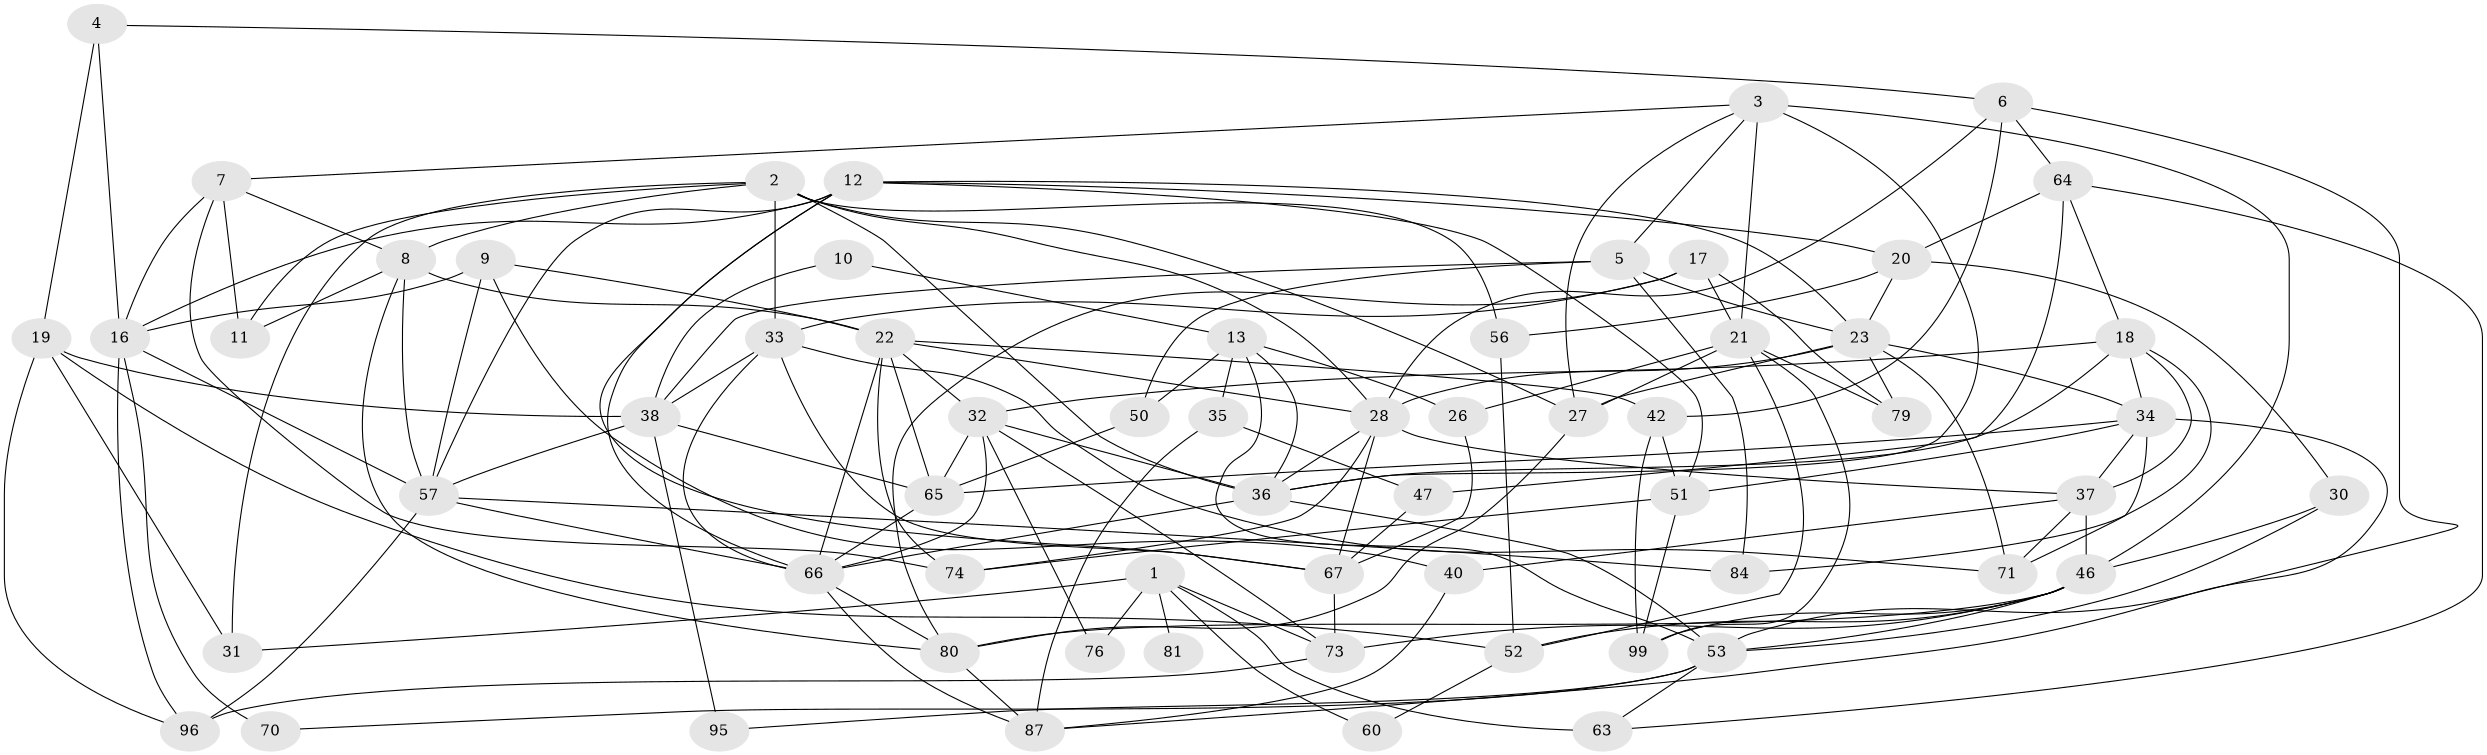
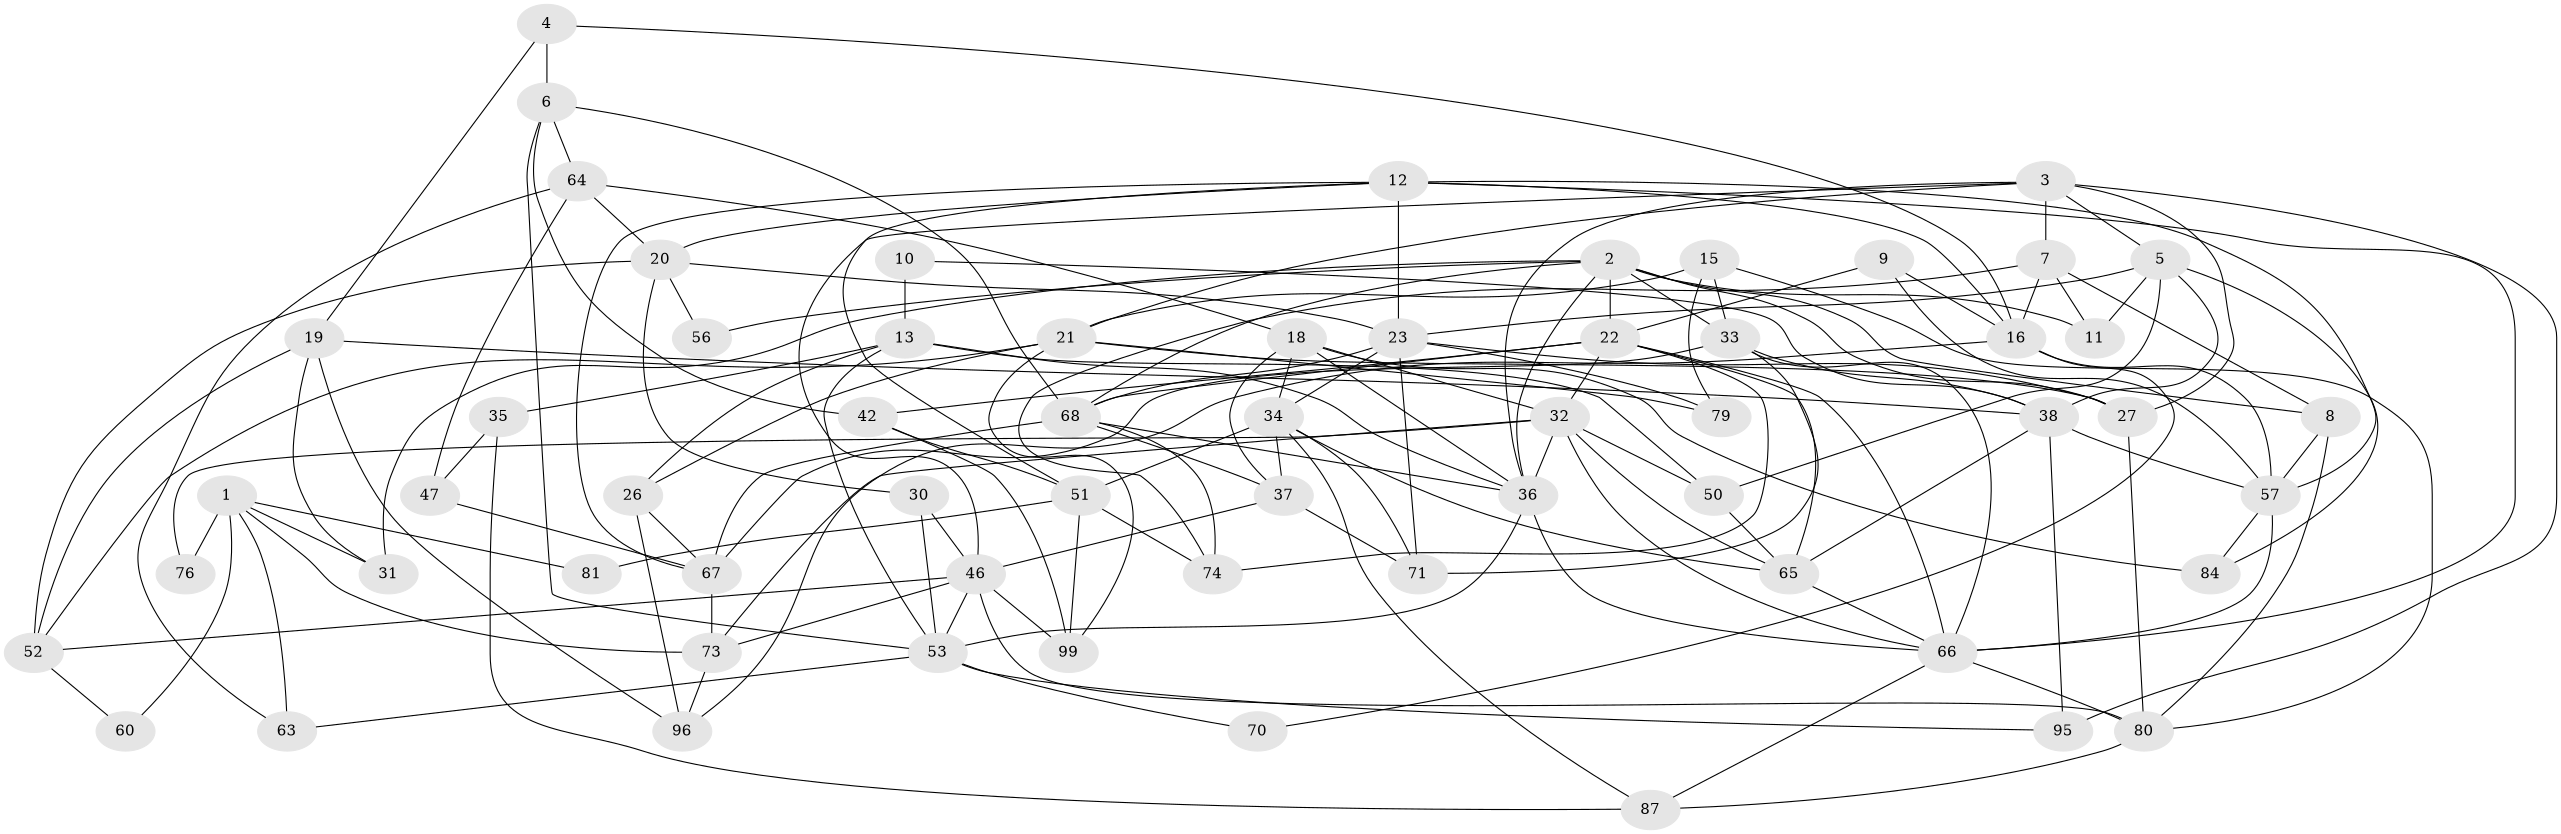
node "17": label "17" -> "15"
edge "8" -- "11": now "5" -- "11"
edge "8" -- "22": now "2" -- "22"
node "28": label "28" -> "68"
edge "3" -- "95": added
edge "32" -- "50": added
edge "56" -- "52": now "20" -- "52"
edge "51" -- "81": added
node "40": removed
edge "57" -- "96": now "26" -- "96"
